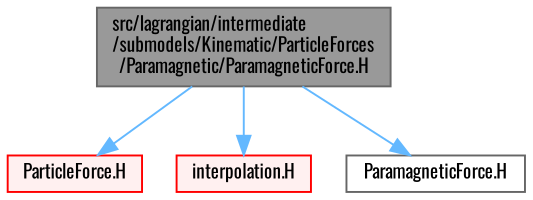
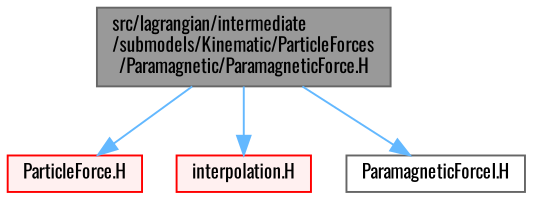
node "ParamagneticForce.H": label "ParamagneticForce.H" -> "ParamagneticForceI.H"
